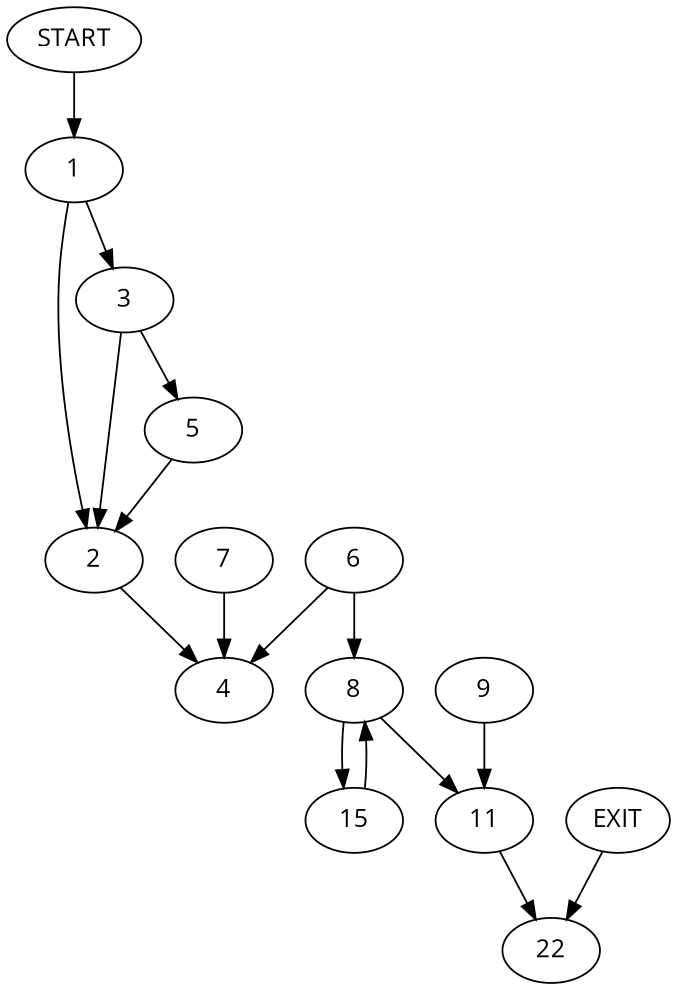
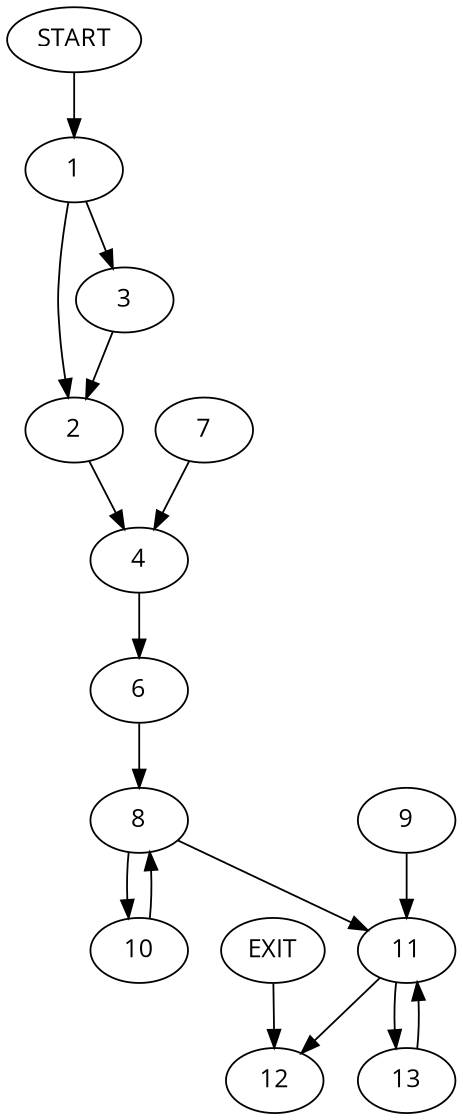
node "5": removed
edge "6" -> "4": reversed
node "15": label "15" -> "10"
node "22": label "22" -> "12"
node "13": added
